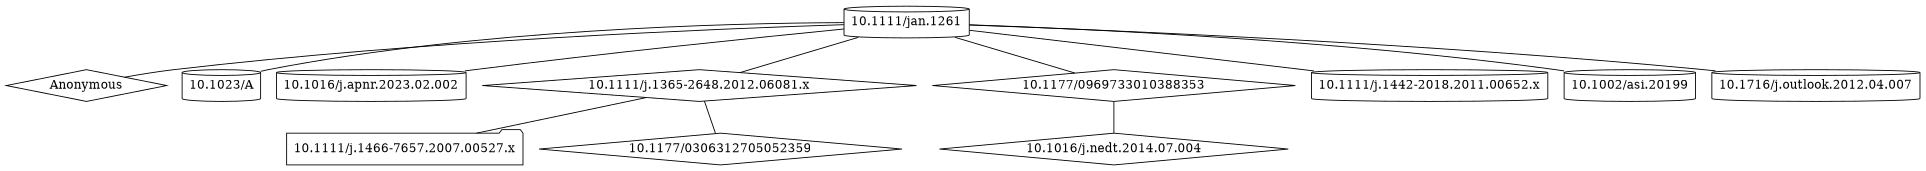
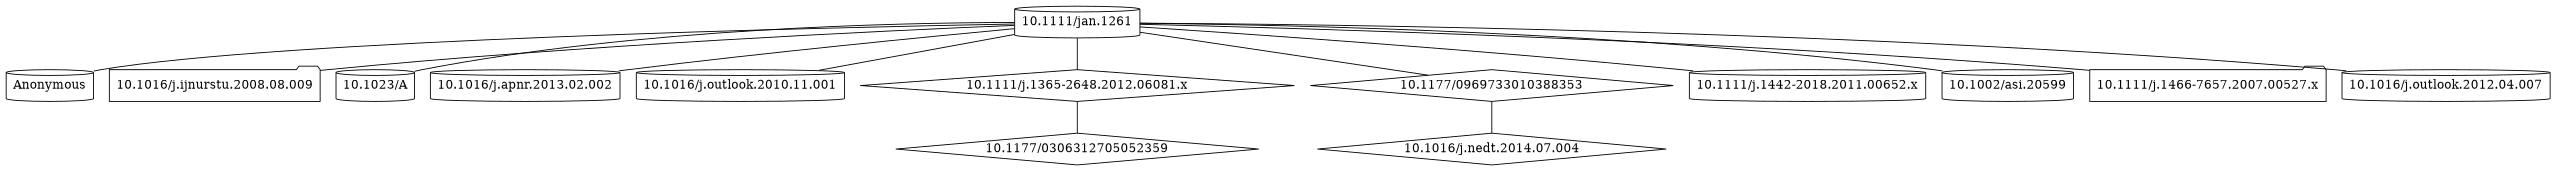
node "Anonymous": shape diamond -> cylinder
node "10.1016/j.ijnurstu.2008.08.009": added
node "10.1016/j.apnr.2023.02.002": label "10.1016/j.apnr.2023.02.002" -> "10.1016/j.apnr.2013.02.002"
node "10.1016/j.outlook.2010.11.001": added
node "10.1002/asi.20199": label "10.1002/asi.20199" -> "10.1002/asi.20599"
node "10.1716/j.outlook.2012.04.007": label "10.1716/j.outlook.2012.04.007" -> "10.1016/j.outlook.2012.04.007"
edge "10.1111/j.1365-2648.2012.06081.x" -- "10.1111/j.1466-7657.2007.00527.x": now "10.1111/jan.1261" -- "10.1111/j.1466-7657.2007.00527.x"
